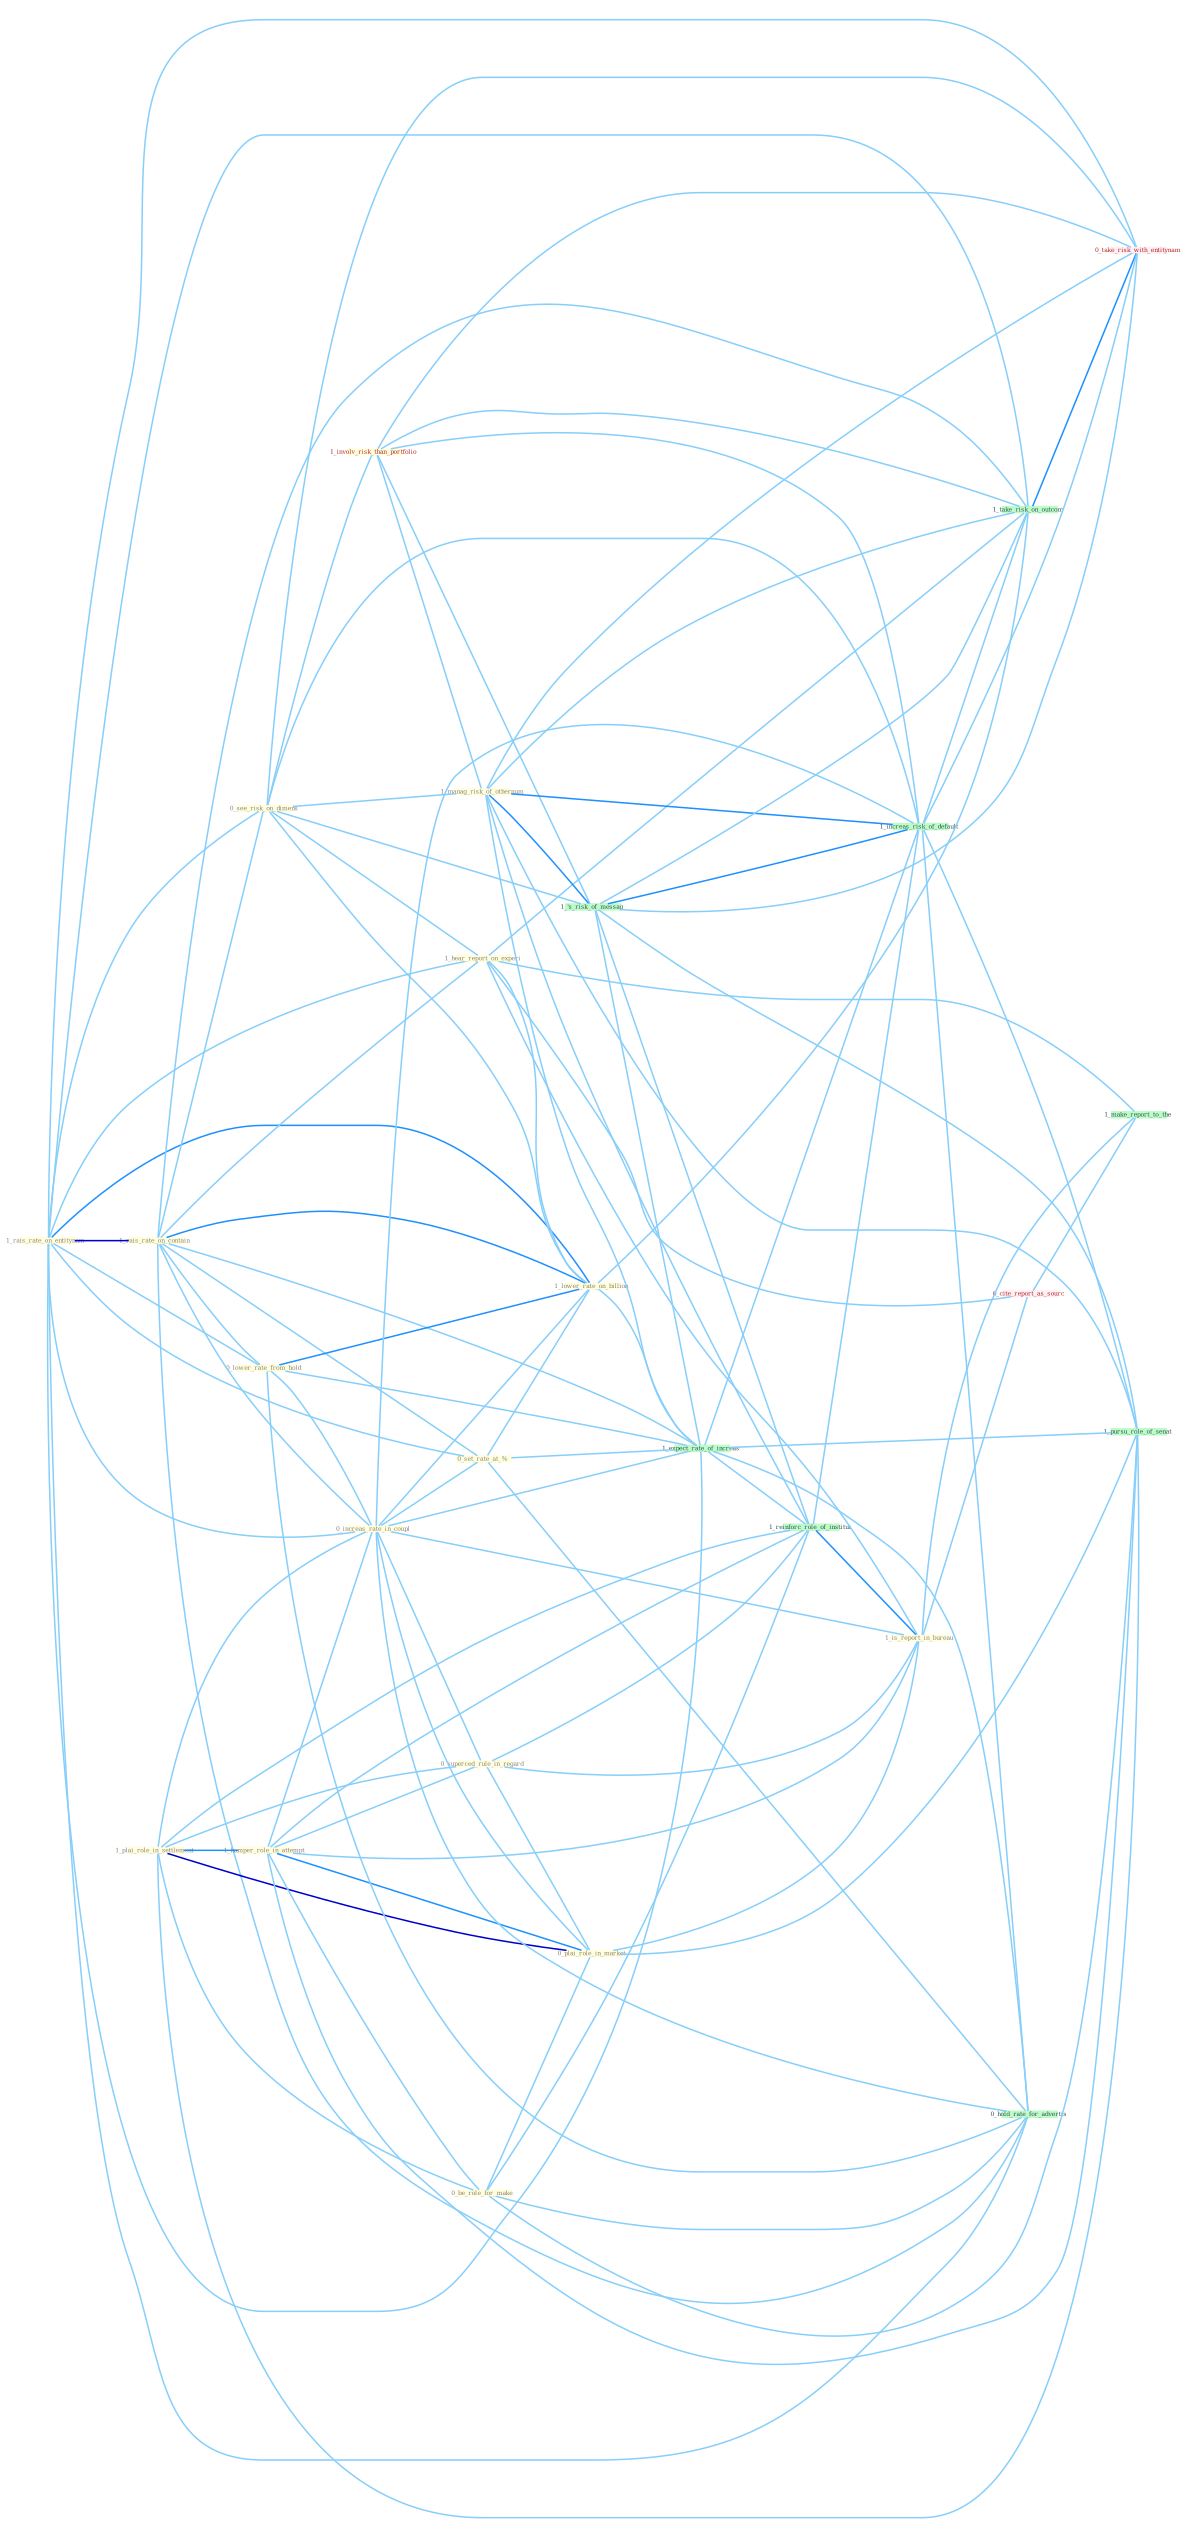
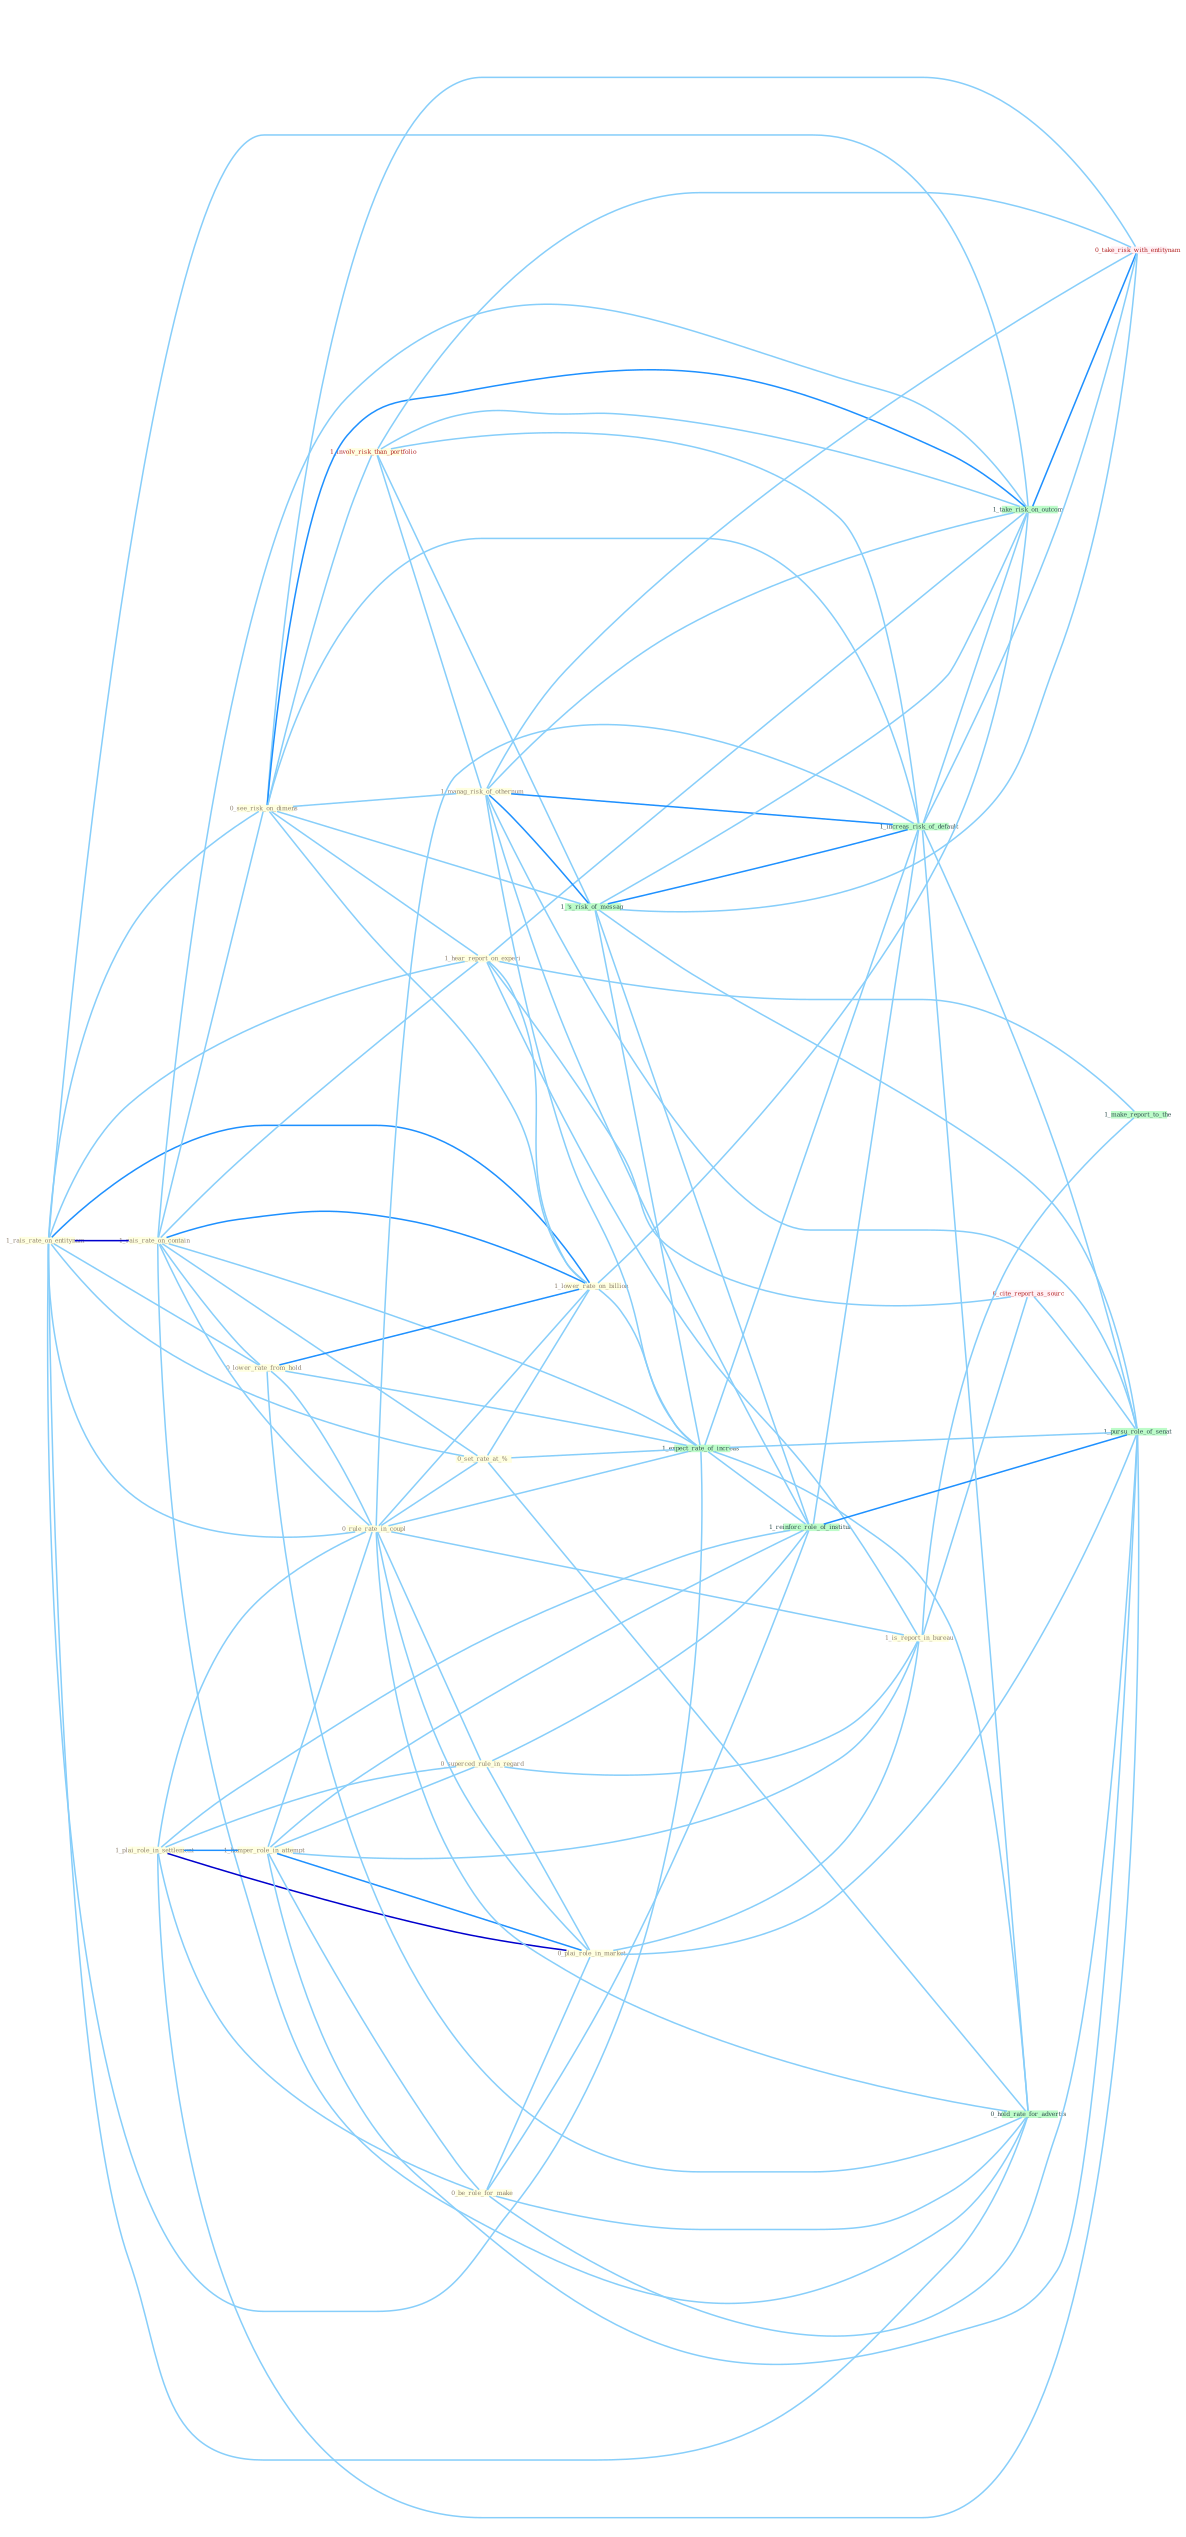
edge "0_take_risk_with_entitynam" -- "1_rais_rate_on_entitynam": removed
edge "1_take_risk_on_outcom" -- "0_see_risk_on_dimens": added
edge "1_make_report_to_the" -- "0_cite_report_as_sourc": now "1_pursu_role_of_senat" -- "0_cite_report_as_sourc"
node "0_increas_rate_in_coupl": label "0_increas_rate_in_coupl" -> "0_rule_rate_in_coupl"
edge "1_reinforc_role_of_institut" -- "1_is_report_in_bureau": now "1_reinforc_role_of_institut" -- "1_pursu_role_of_senat"
